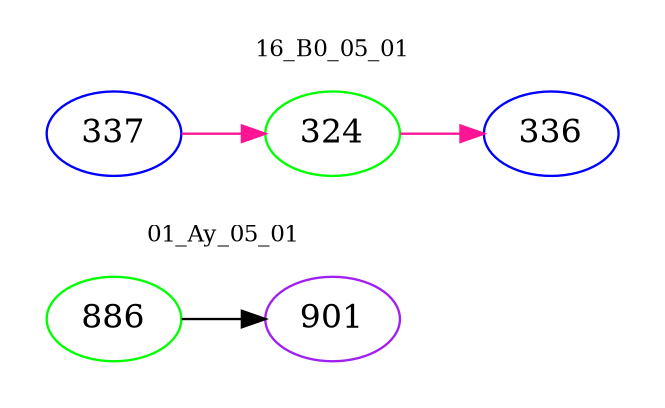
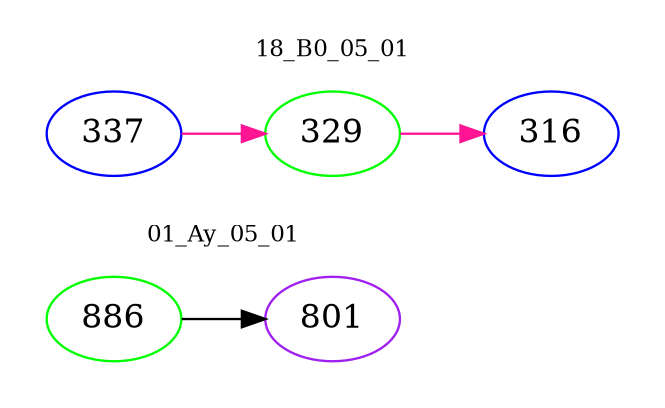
cluster "16_B0_05_01": label "16_B0_05_01" -> "18_B0_05_01"
node "324": label "324" -> "329"
node "336": label "336" -> "316"
node "901": label "901" -> "801"
